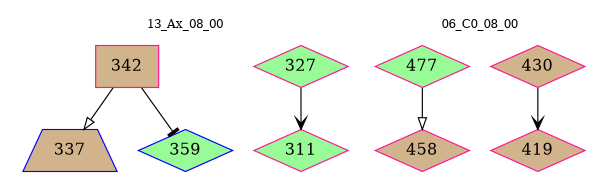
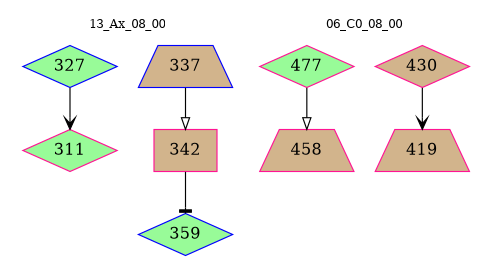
node "327": color deeppink -> blue
edge "342" -> "337": reversed
node "458": shape diamond -> trapezium
node "419": shape diamond -> trapezium
